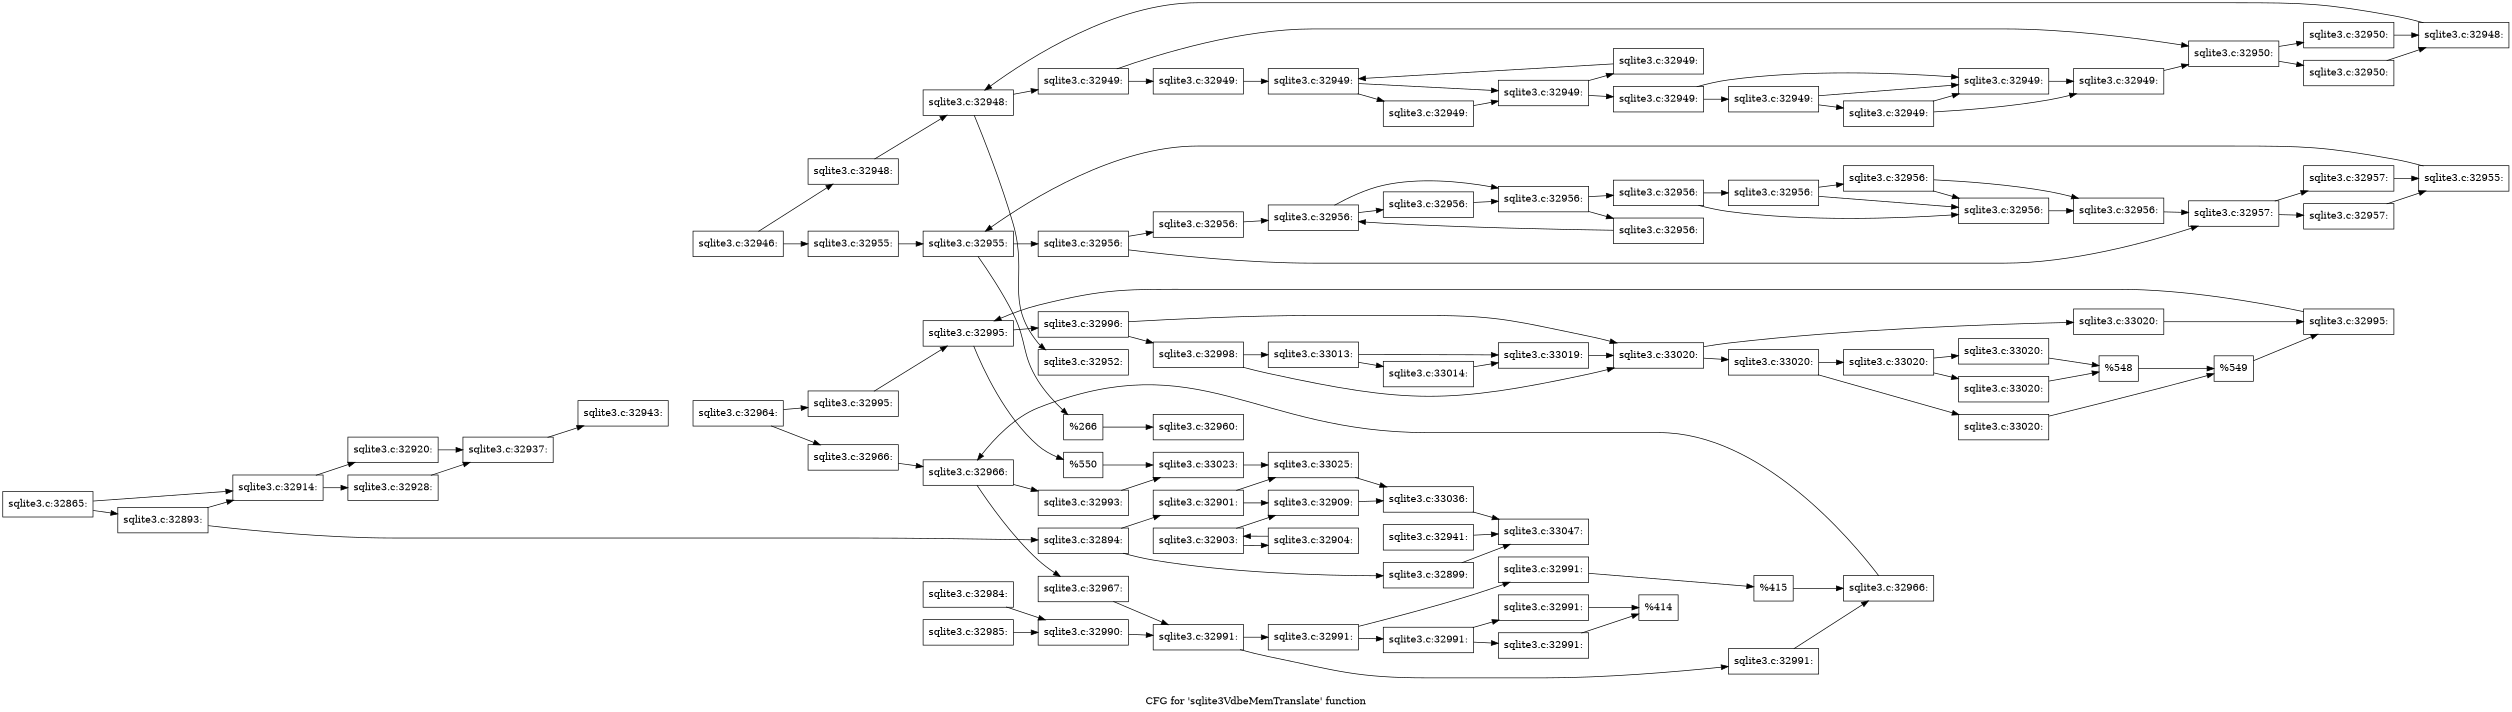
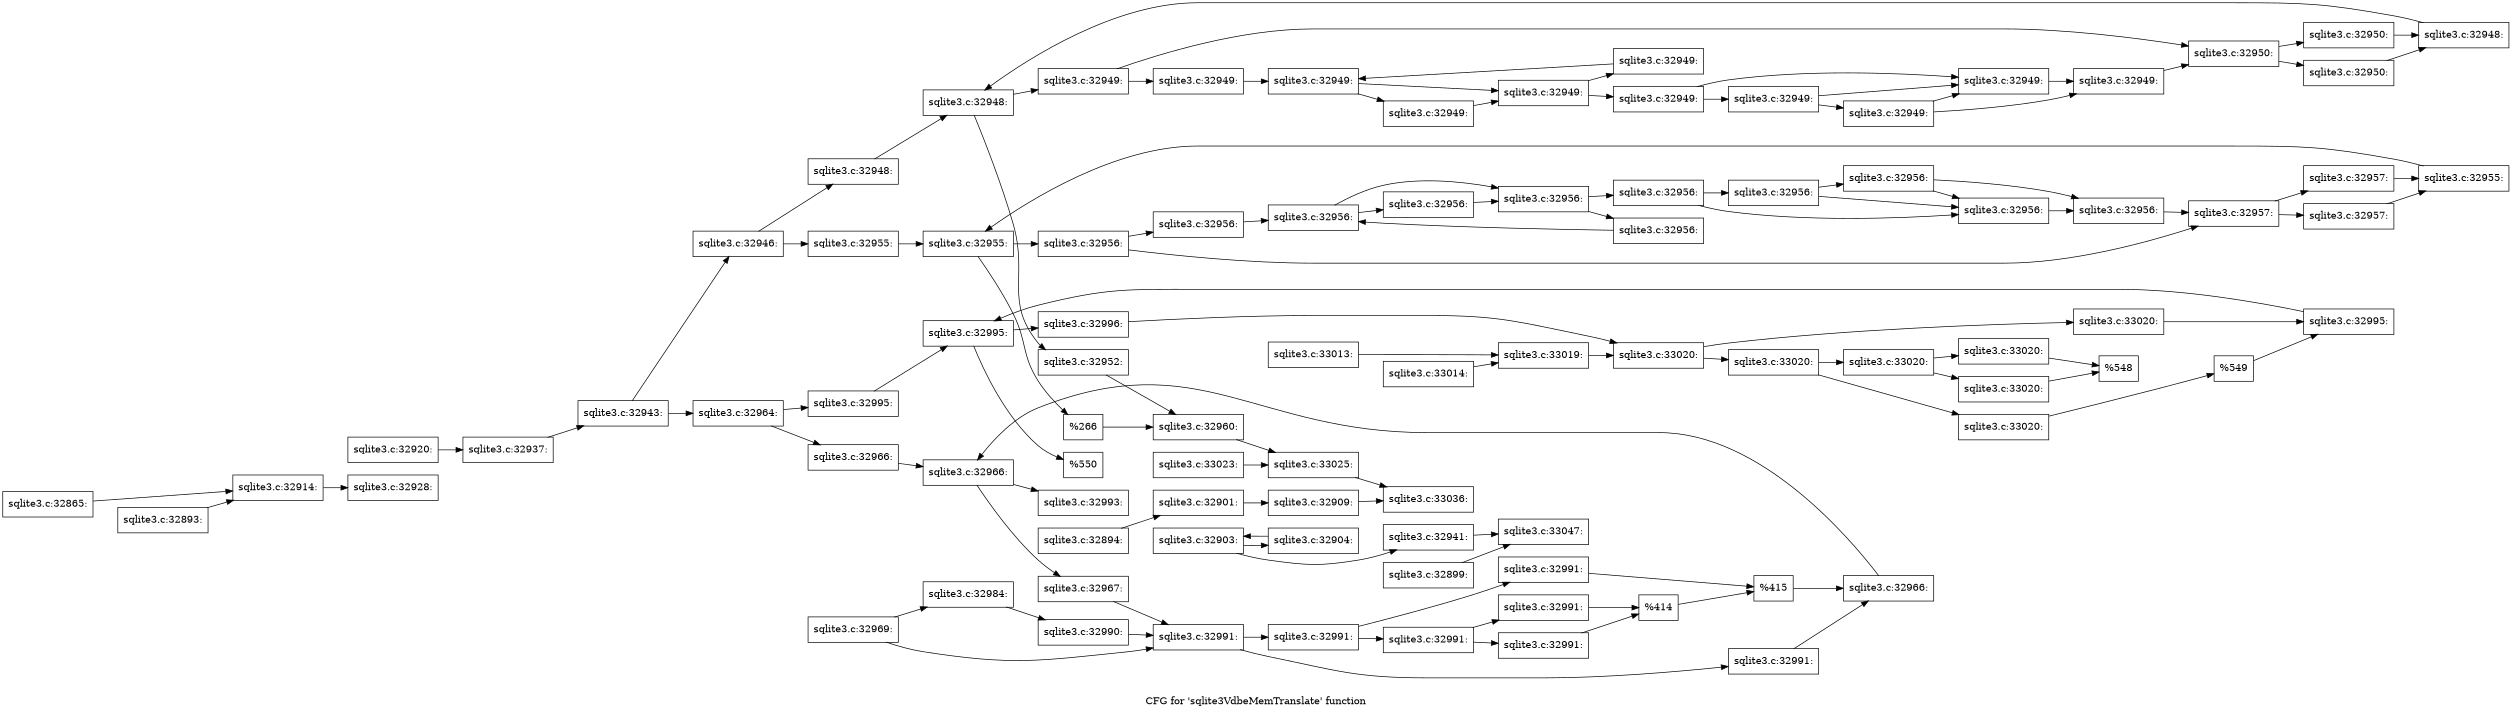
edge "sqlite3.c:32943:" -> "sqlite3.c:32946:": added
node "sqlite3.c:32998:": removed
edge "sqlite3.c:33013:" -> "sqlite3.c:33014:": removed
edge "%548" -> "%549": removed
edge "sqlite3.c:32952:" -> "sqlite3.c:32960:": added
edge "sqlite3.c:32943:" -> "sqlite3.c:32964:": added
edge "%550" -> "sqlite3.c:33023:": removed
edge "sqlite3.c:32914:" -> "sqlite3.c:32920:": removed
edge "sqlite3.c:32928:" -> "sqlite3.c:32937:": removed
edge "sqlite3.c:32993:" -> "sqlite3.c:33023:": removed
edge "sqlite3.c:32901:" -> "sqlite3.c:33025:": now "sqlite3.c:32960:" -> "sqlite3.c:33025:"
edge "sqlite3.c:32865:" -> "sqlite3.c:32893:": removed
edge "sqlite3.c:33036:" -> "sqlite3.c:33047:": removed
edge "sqlite3.c:32903:" -> "sqlite3.c:32909:": now "sqlite3.c:32903:" -> "sqlite3.c:32941:"
edge "sqlite3.c:32893:" -> "sqlite3.c:32894:": removed
edge "sqlite3.c:32894:" -> "sqlite3.c:32899:": removed
edge "%414" -> "%415": added
node "sqlite3.c:32969:": added
node "sqlite3.c:32985:": removed
